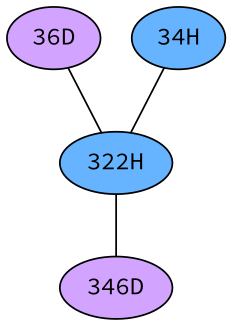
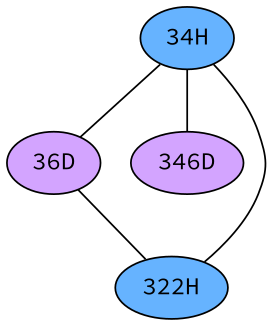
edge "34H" -- "36D": added
edge "322H" -- "346D": now "34H" -- "346D"
